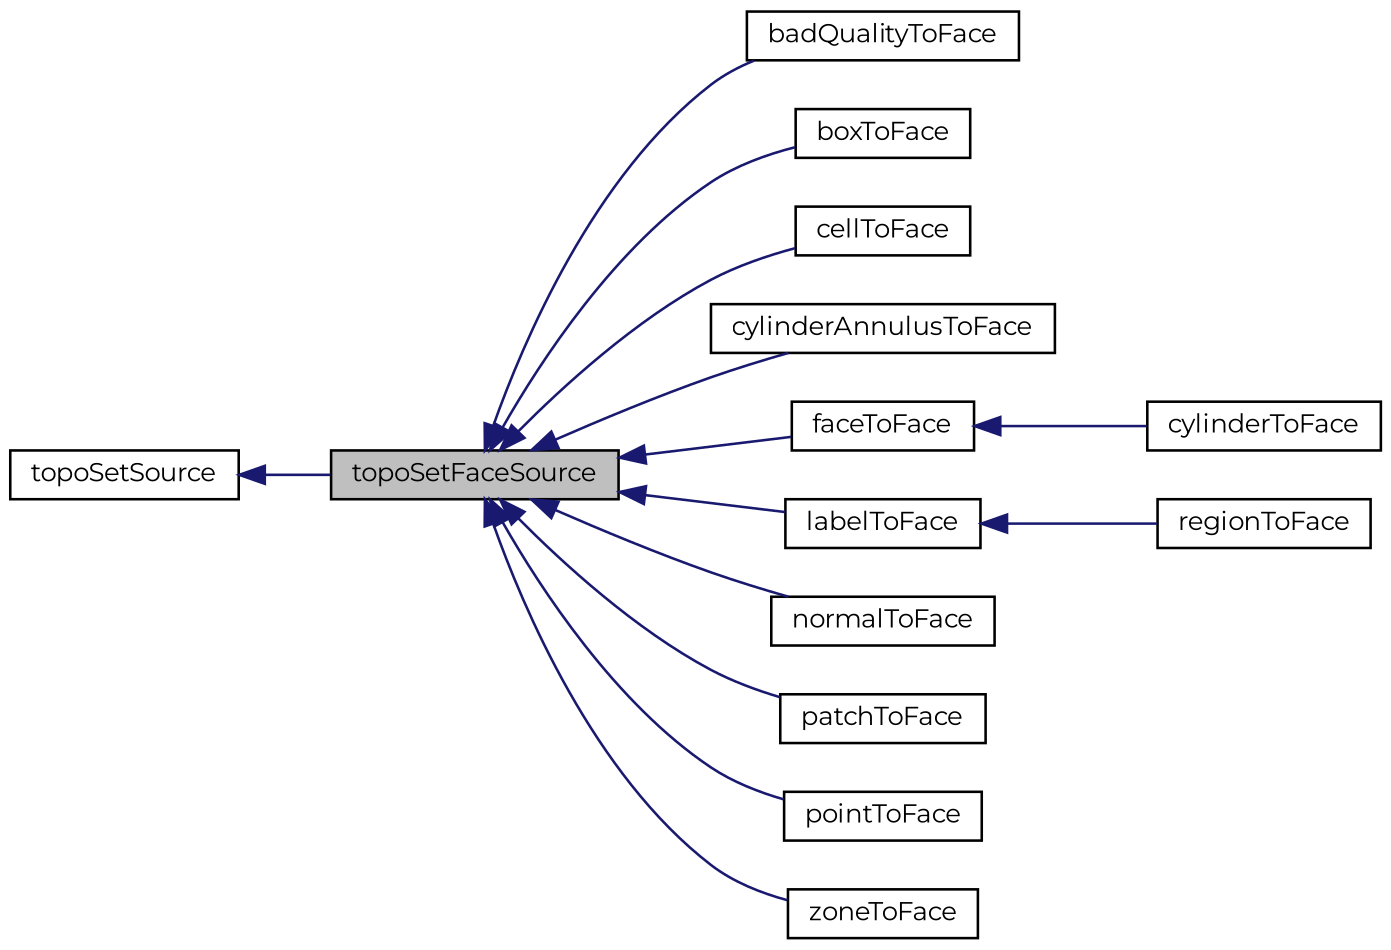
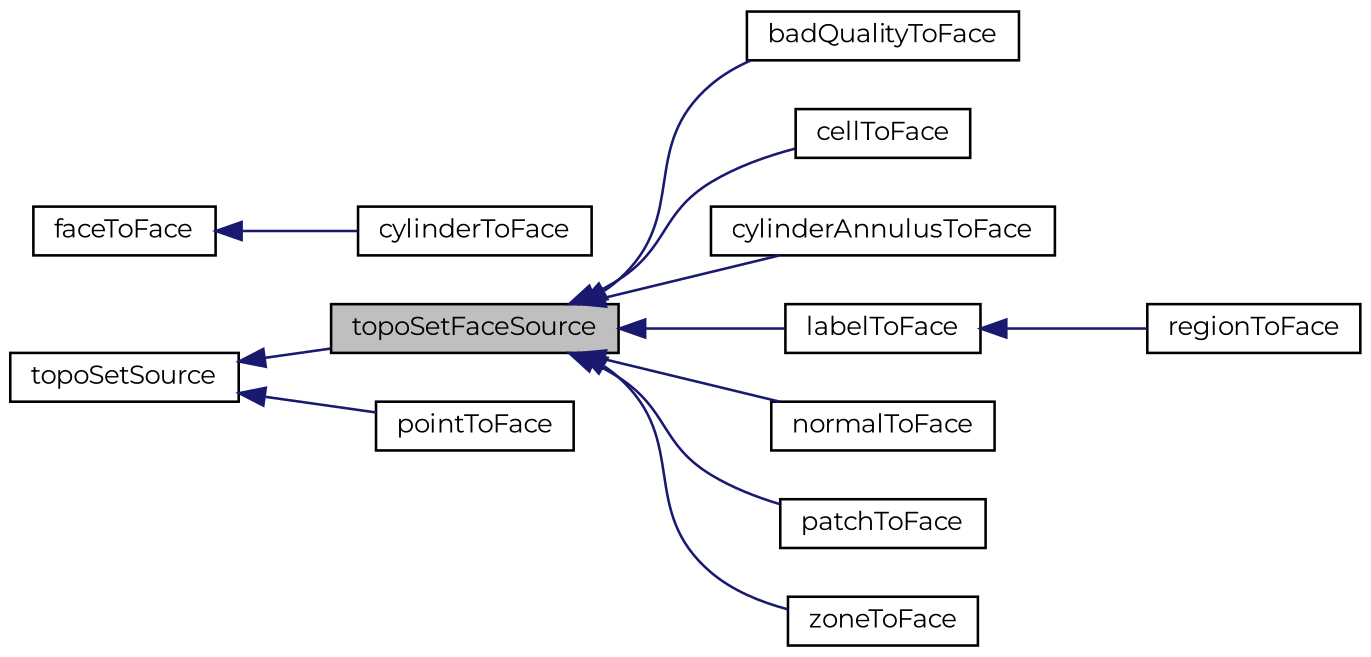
node "boxToFace": removed
edge "faceToFace" -> "topoSetFaceSource": removed
edge "pointToFace" -> "topoSetFaceSource": now "pointToFace" -> "topoSetSource"
